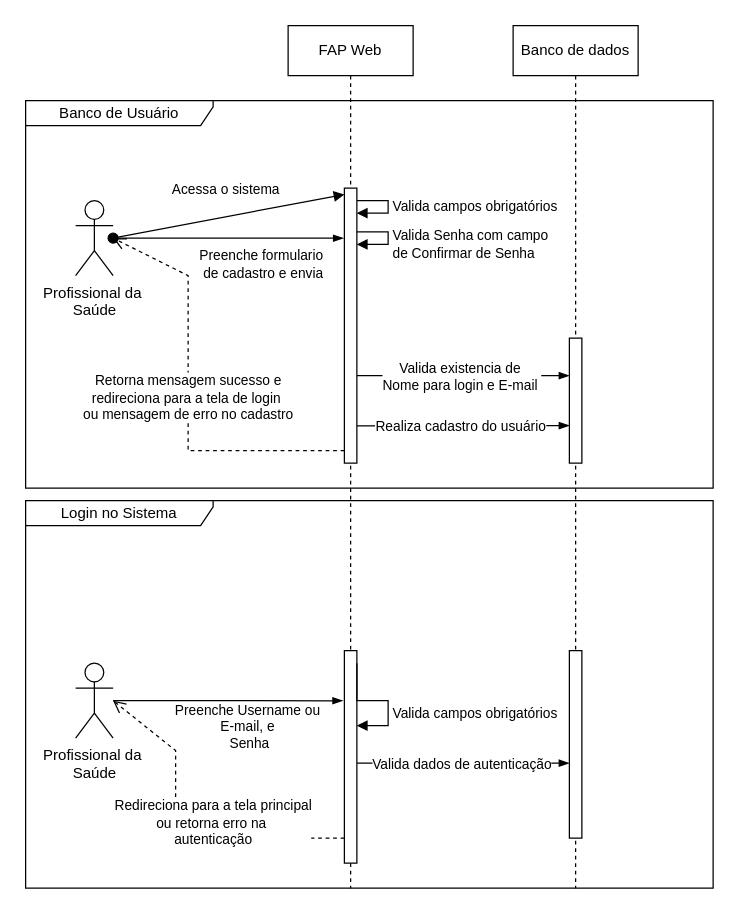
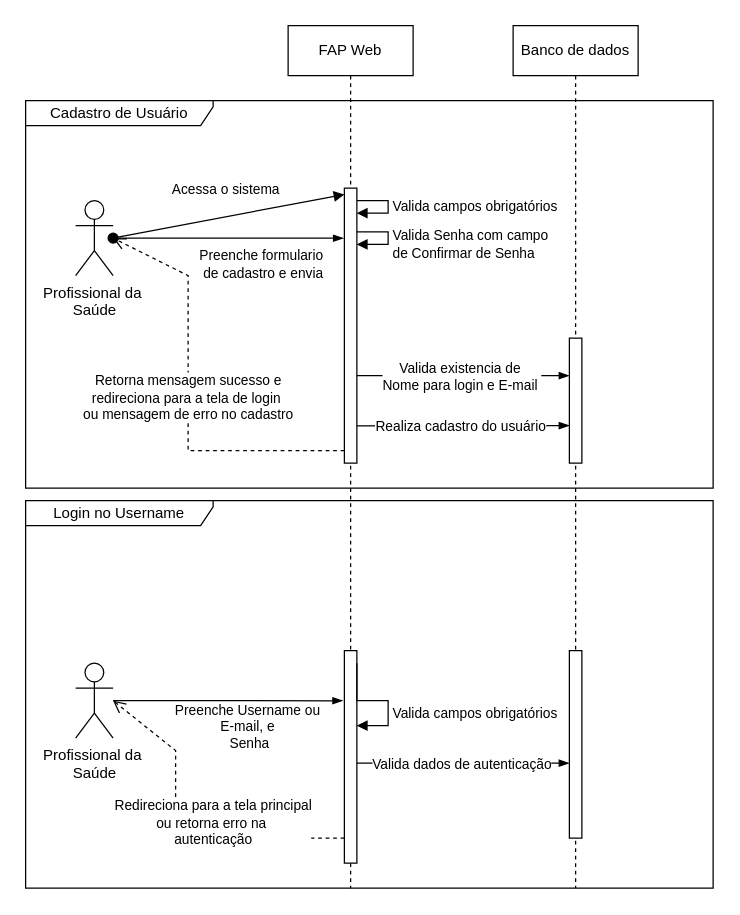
node "Banco de Usuário": label "Banco de Usuário" -> "Cadastro de Usuário"
node "Login no Sistema": label "Login no Sistema" -> "Login no Username"
